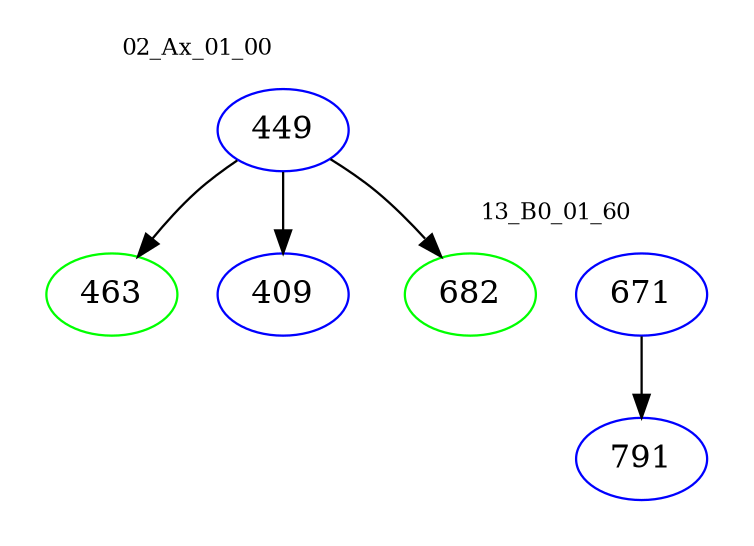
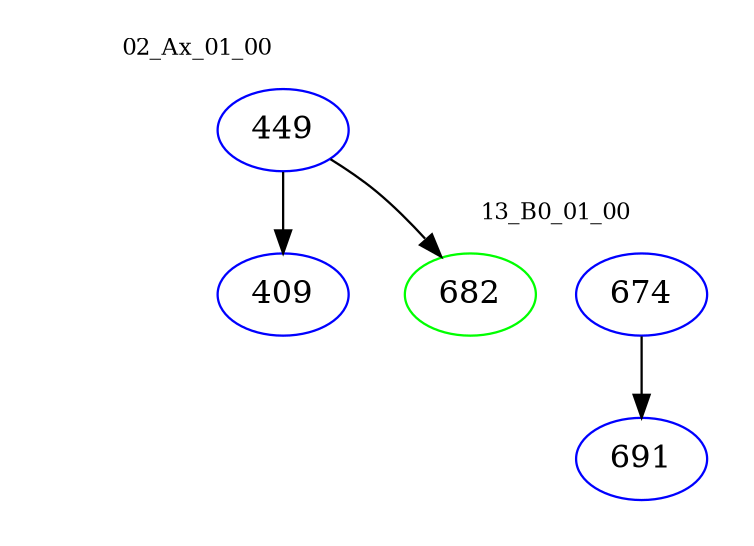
cluster "13_B0_01_60": label "13_B0_01_60" -> "13_B0_01_00"
node "463": removed
node "671": label "671" -> "674"
node "791": label "791" -> "691"
